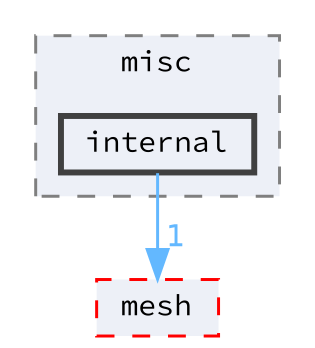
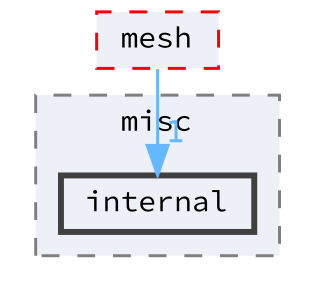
edge "internal" -> "mesh": reversed
